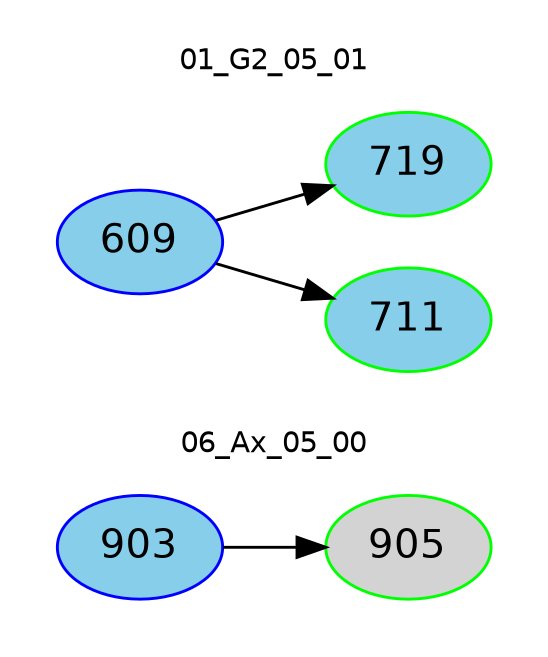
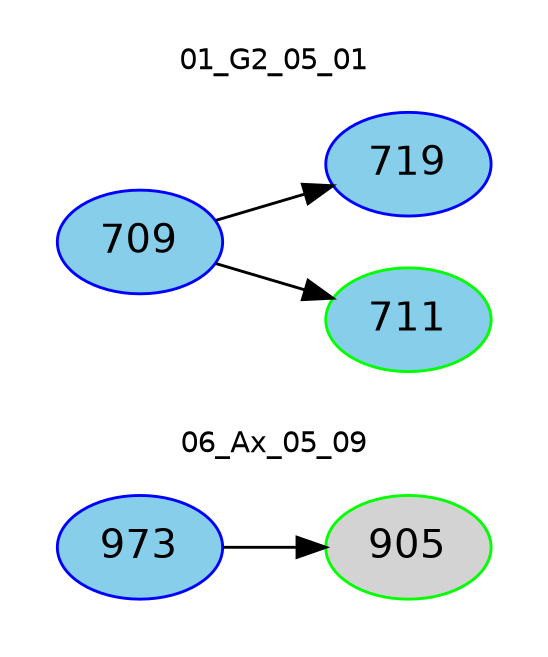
node "719": color green -> blue
node "609": label "609" -> "709"
cluster "06_Ax_05_00": label "06_Ax_05_00" -> "06_Ax_05_09"
node "903": label "903" -> "973"
